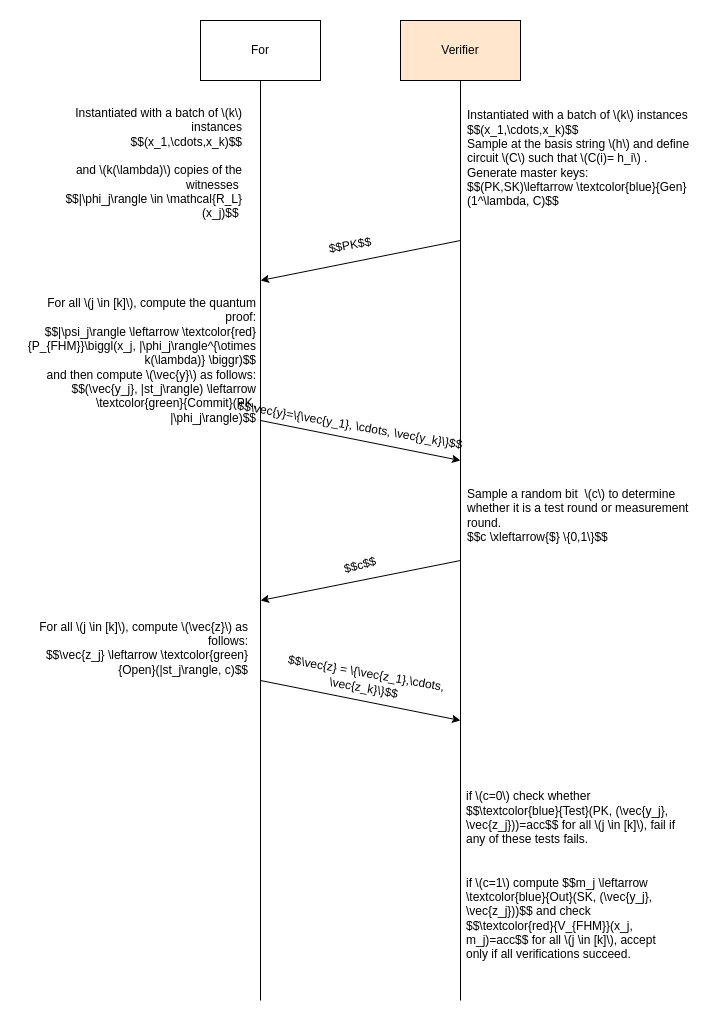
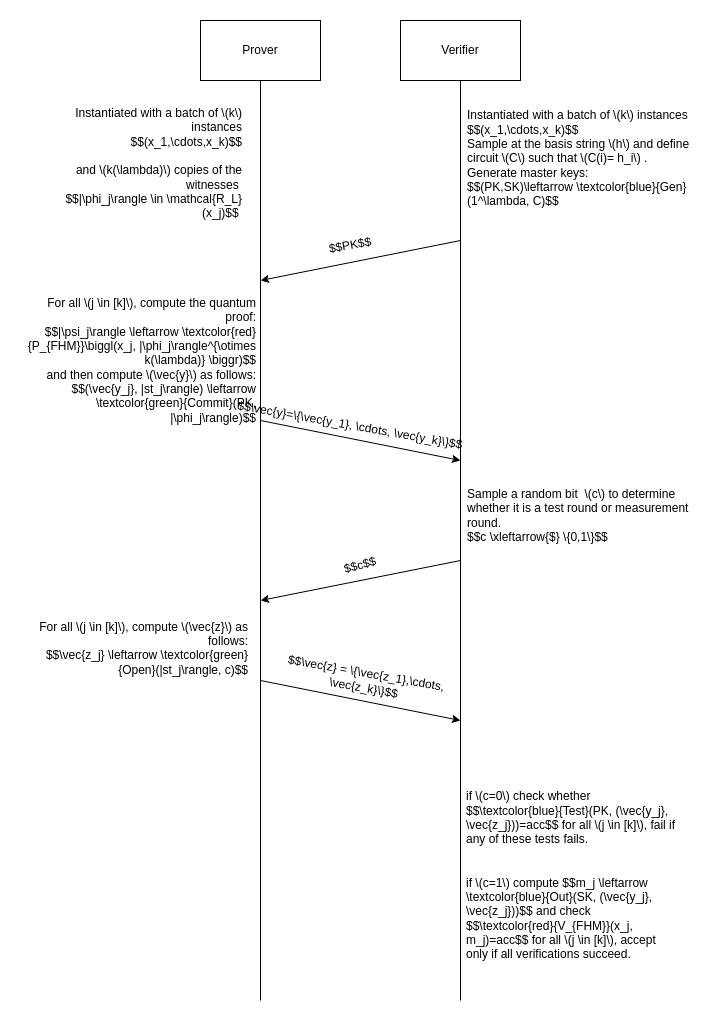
node "For": label "For" -> "Prover"
node "Verifier": fillcolor #ffe6cc -> #ffffff
